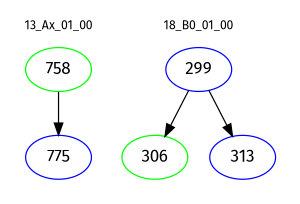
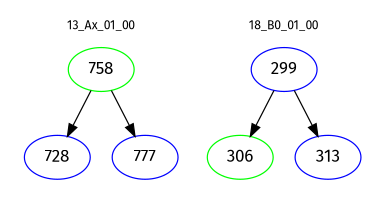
node "728": added
node "775": label "775" -> "777"
